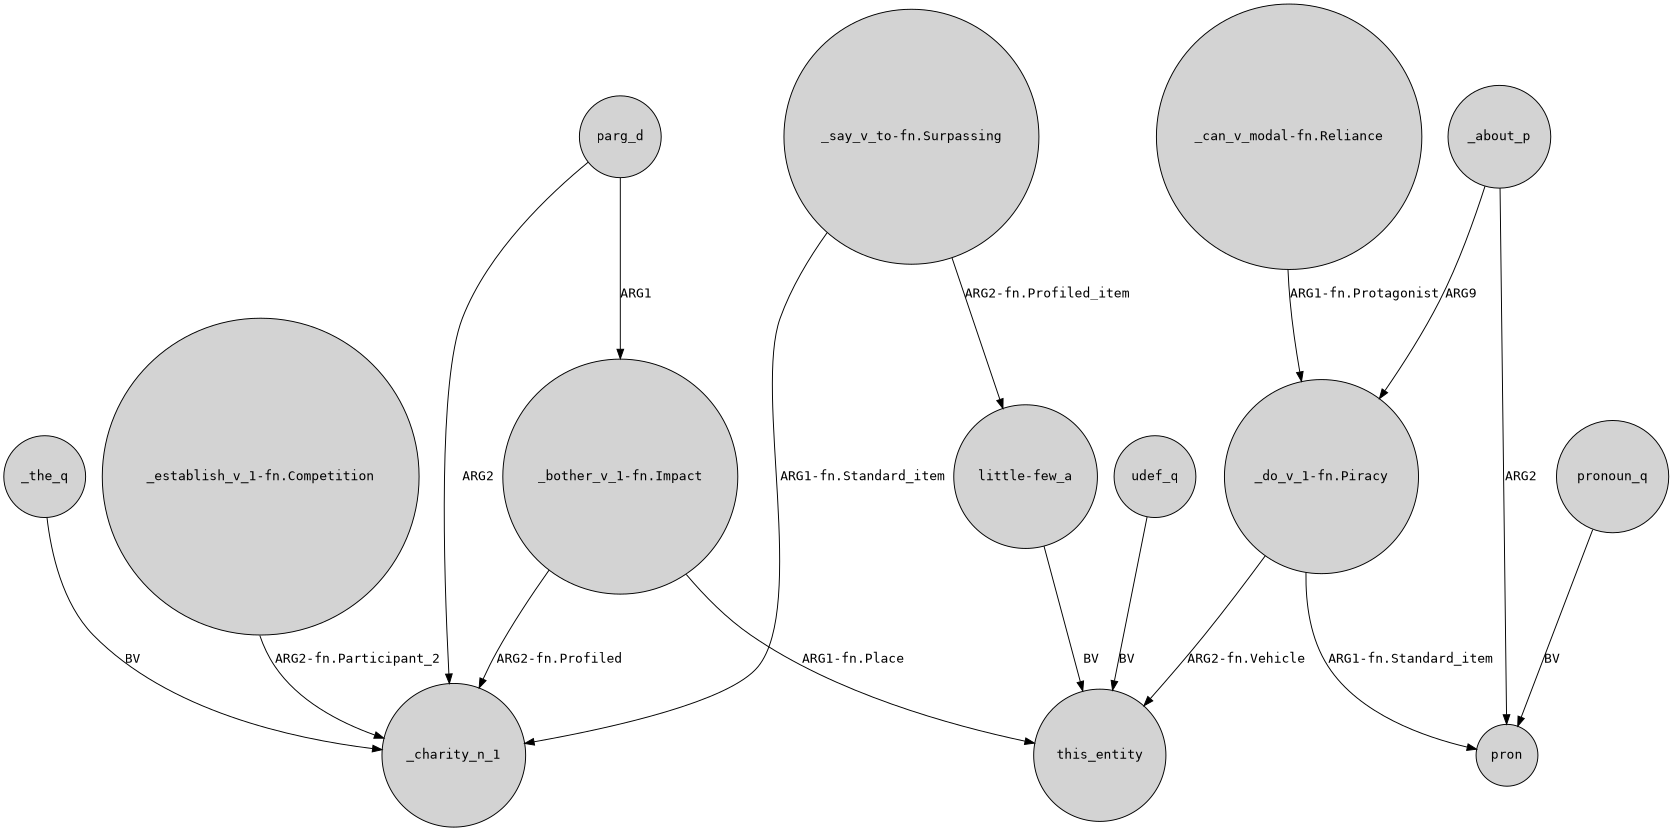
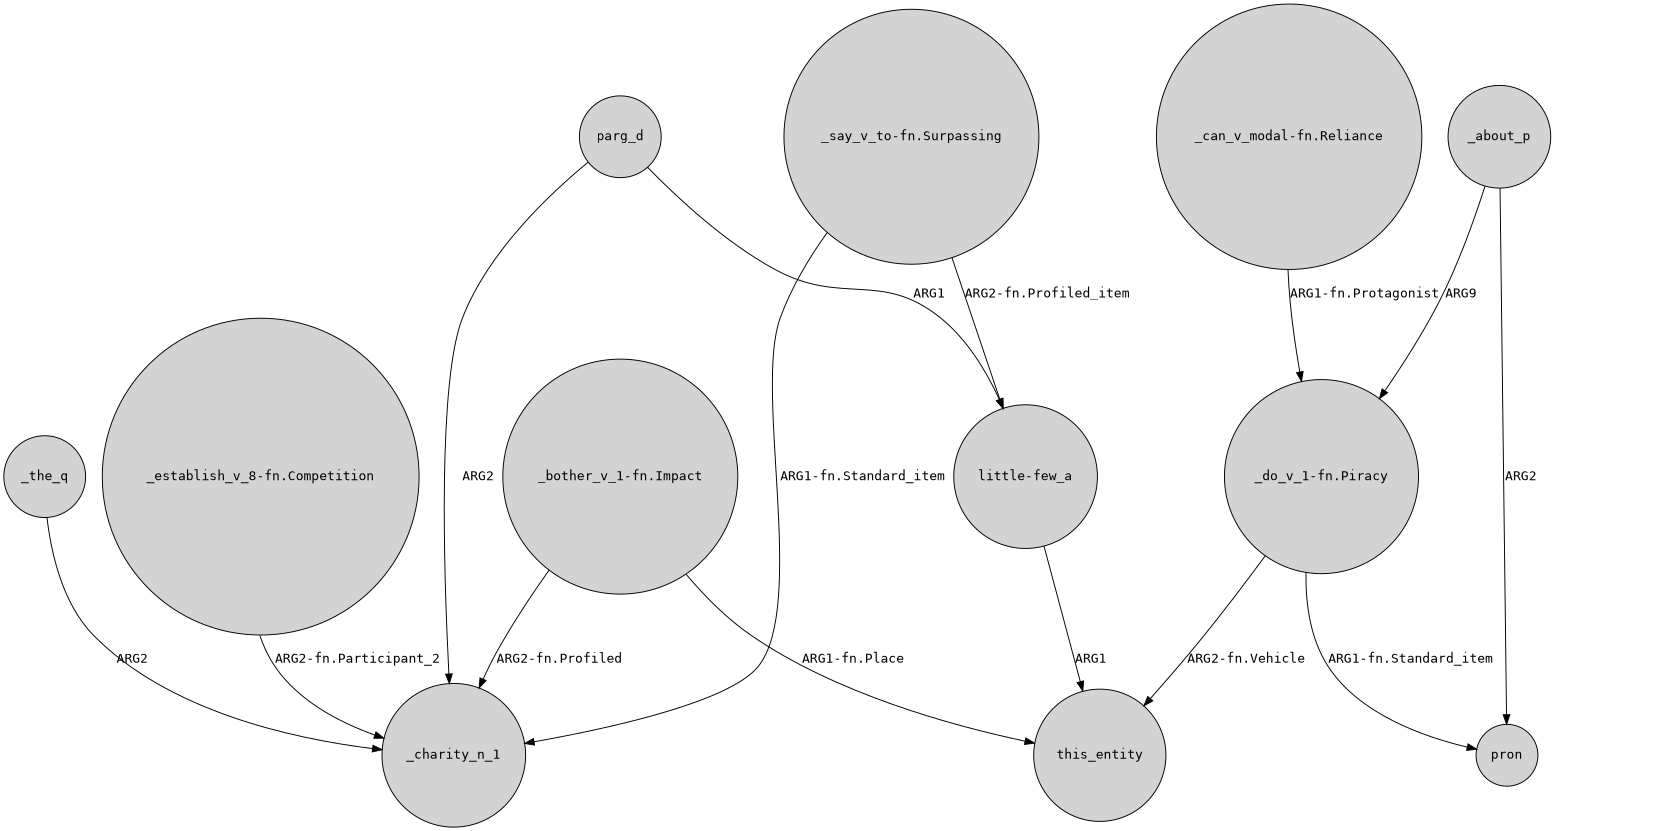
edge "parg_d" -> "_bother_v_1-fn.Impact": now "parg_d" -> "little-few_a"
node "_establish_v_1-fn.Competition": label "_establish_v_1-fn.Competition" -> "_establish_v_8-fn.Competition"
node "udef_q": removed
node "pronoun_q": removed
edge "_the_q" -> "_charity_n_1": label "BV" -> "ARG2"
edge "little-few_a" -> "this_entity": label "BV" -> "ARG1"
